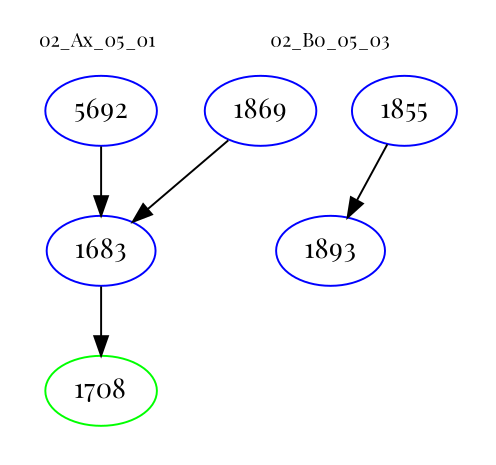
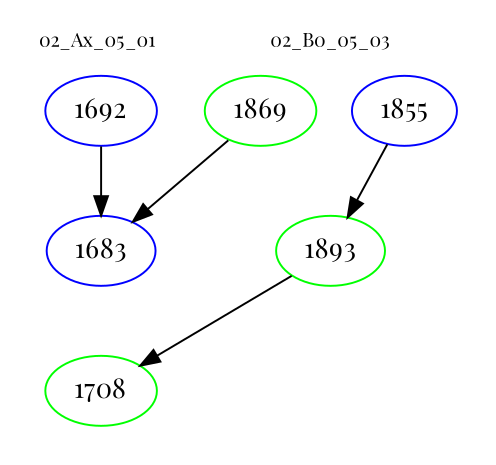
node "5692": label "5692" -> "1692"
node "1869": color blue -> green
node "1893": color blue -> green
edge "1683" -> "1708": now "1893" -> "1708"
